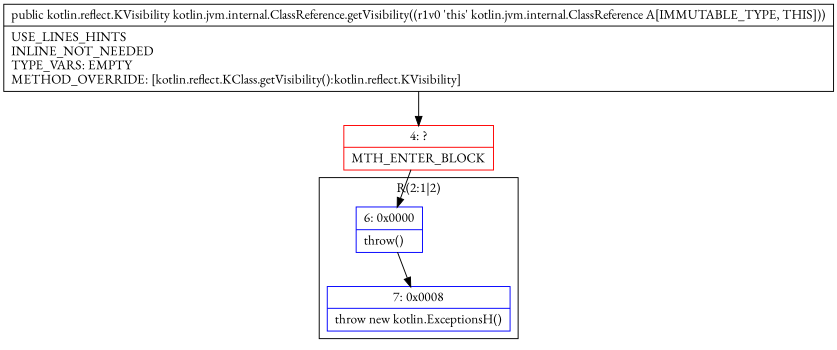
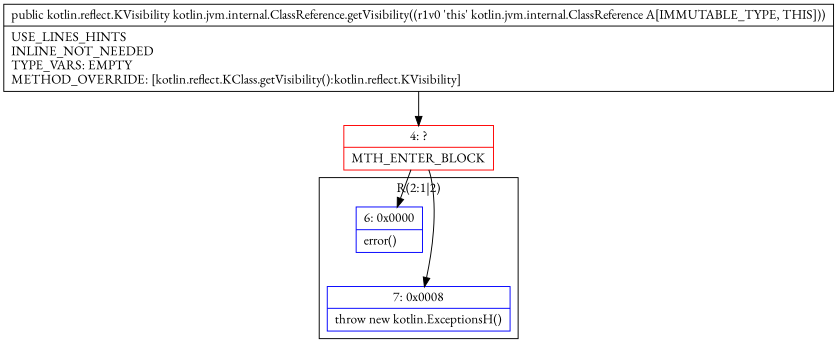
node "6: 0x0000": text "throw()" -> "error()"
edge "6: 0x0000" -> "7: 0x0008": now "4: ?" -> "7: 0x0008"
